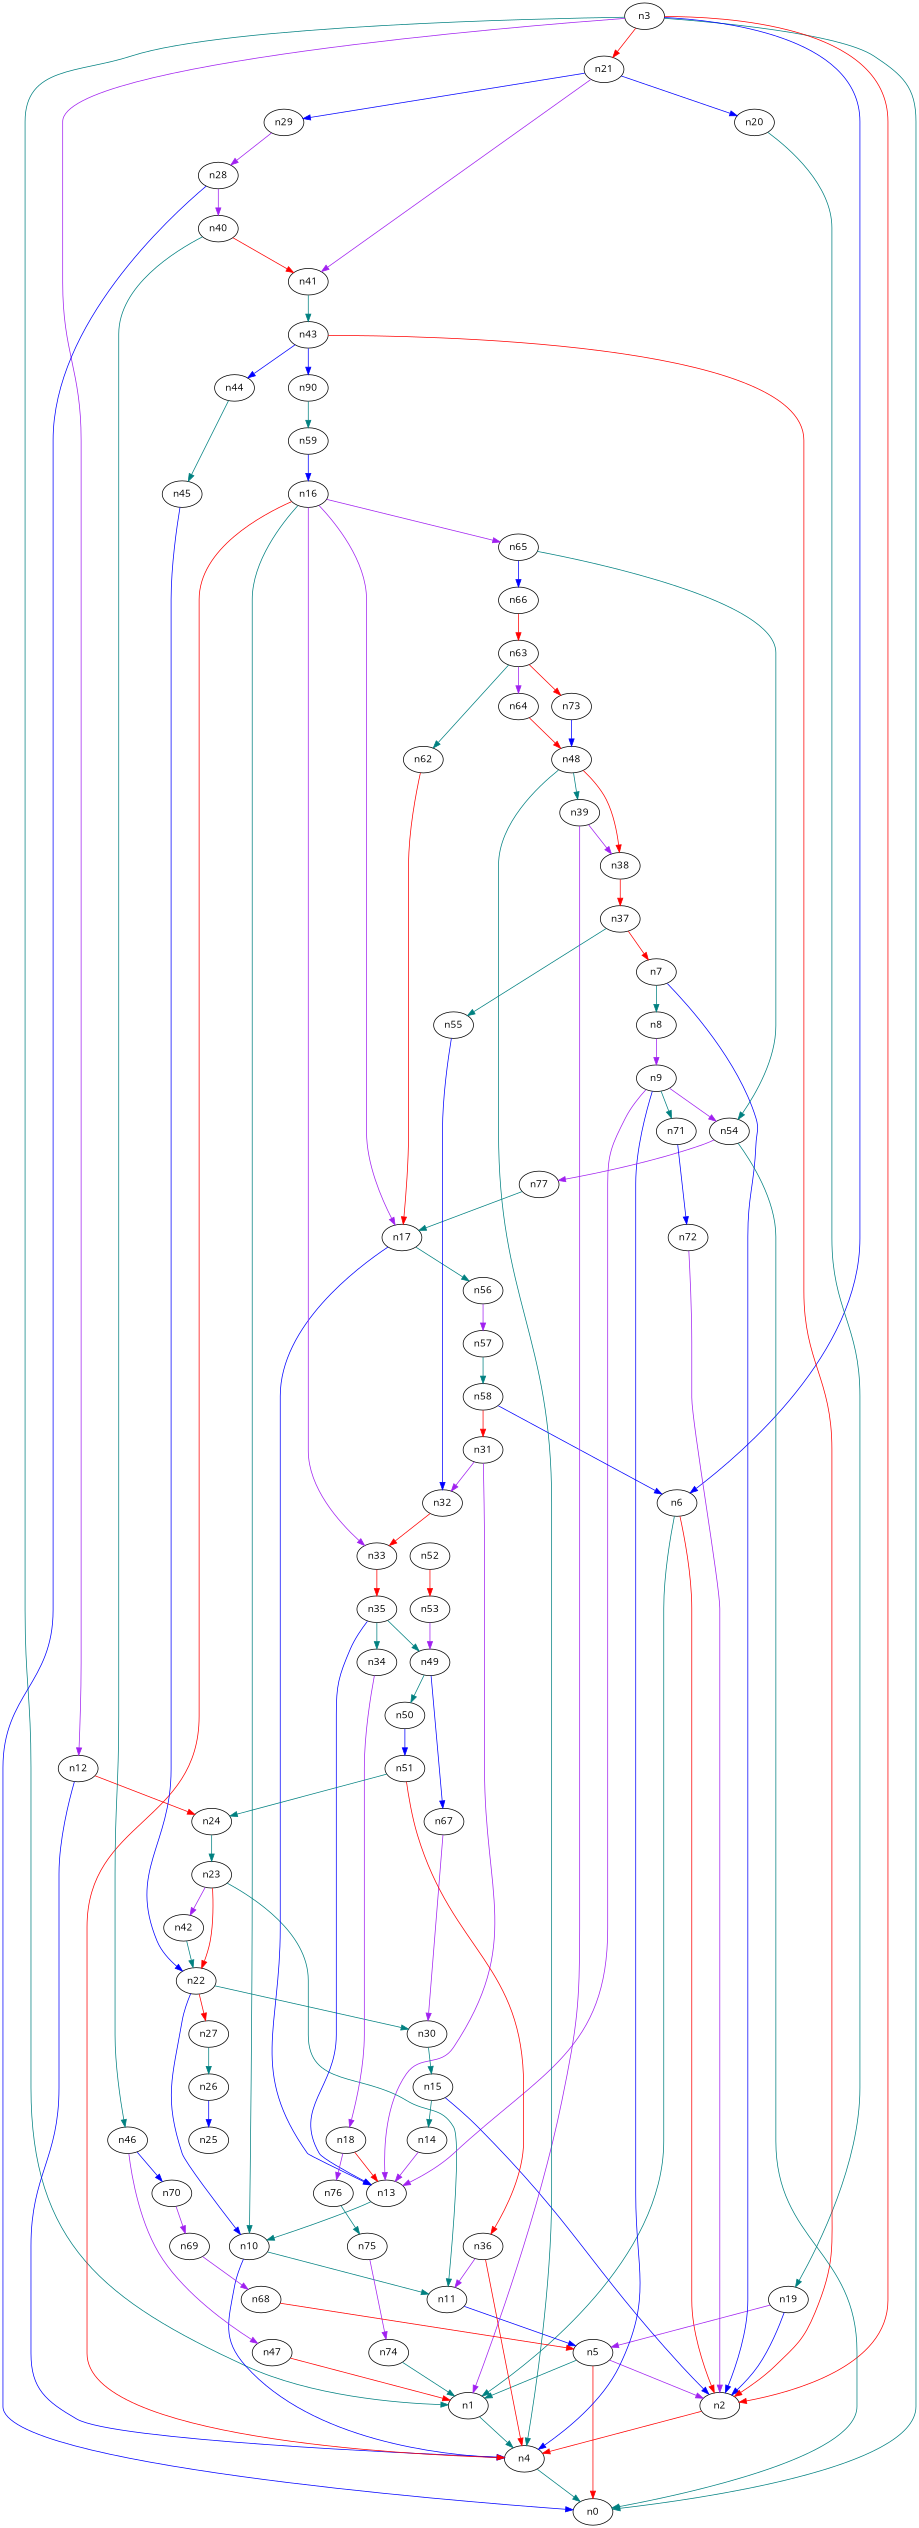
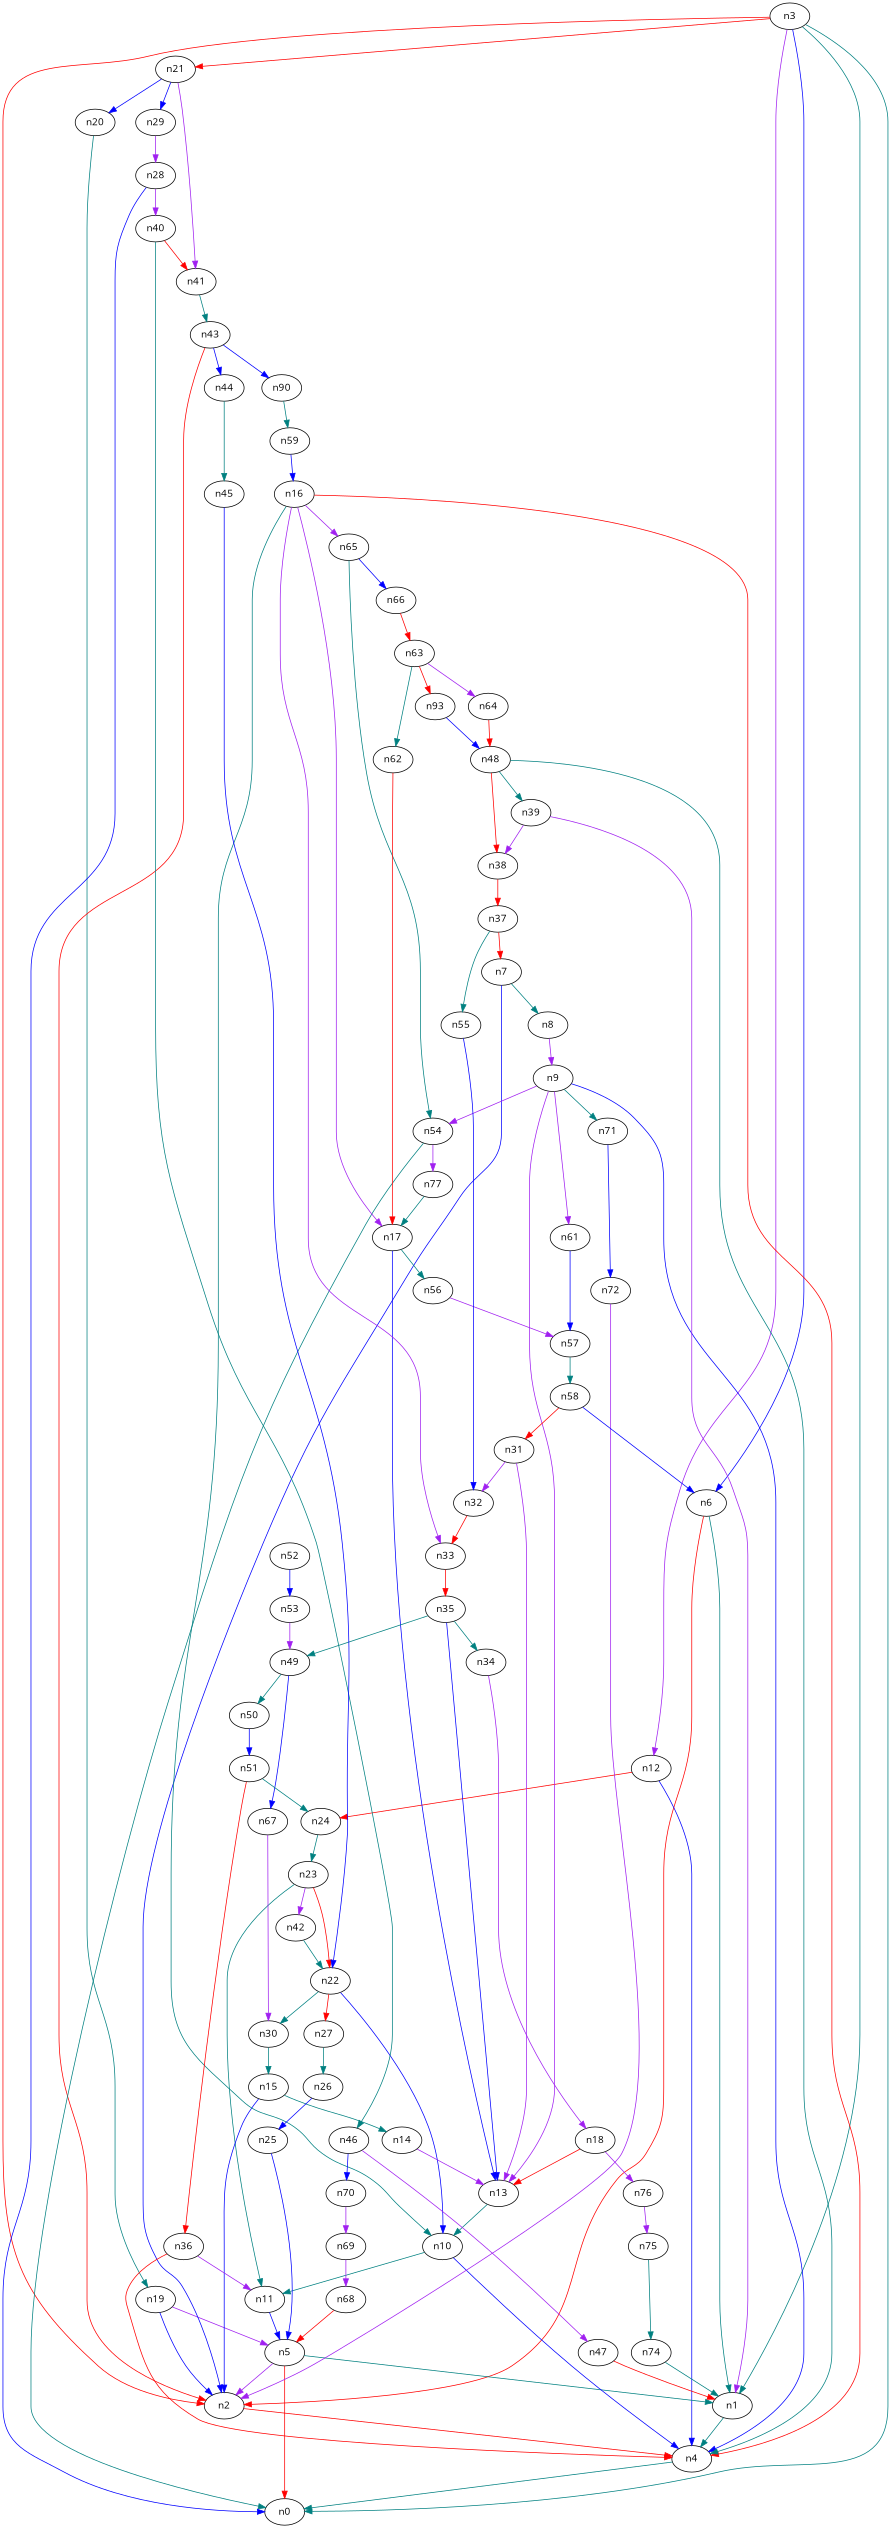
node "n73": label "n73" -> "n93"
node "n61": added
edge "n52" -> "n53": color red -> blue
edge "n76" -> "n75": color teal -> purple
edge "n25" -> "n5": added
edge "n75" -> "n74": color purple -> teal
